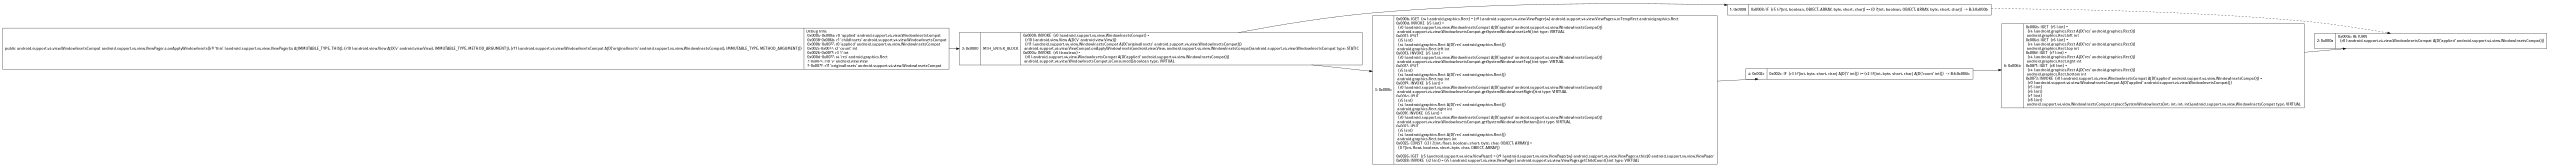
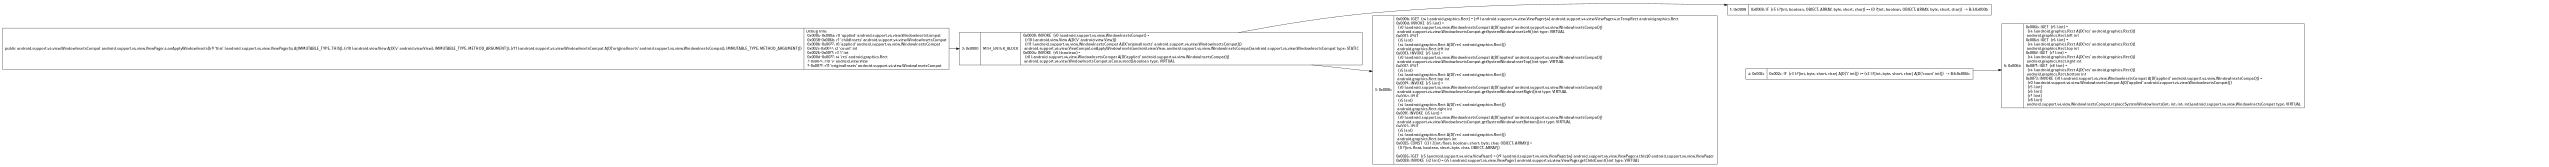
node "2: 0x000a": removed
edge "3: 0x000b" -> "4: 0x002c": removed
